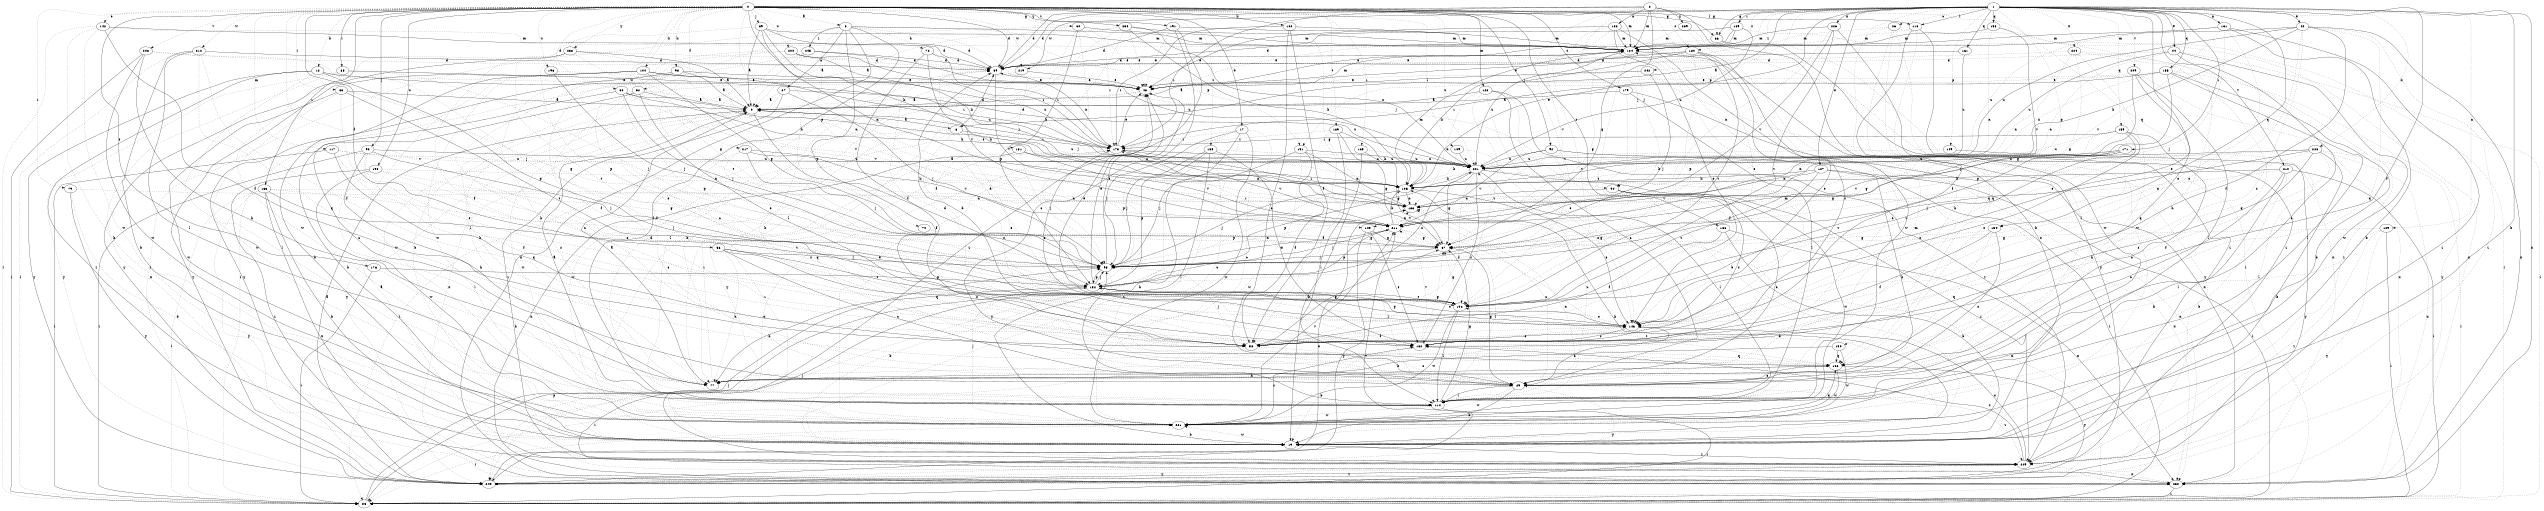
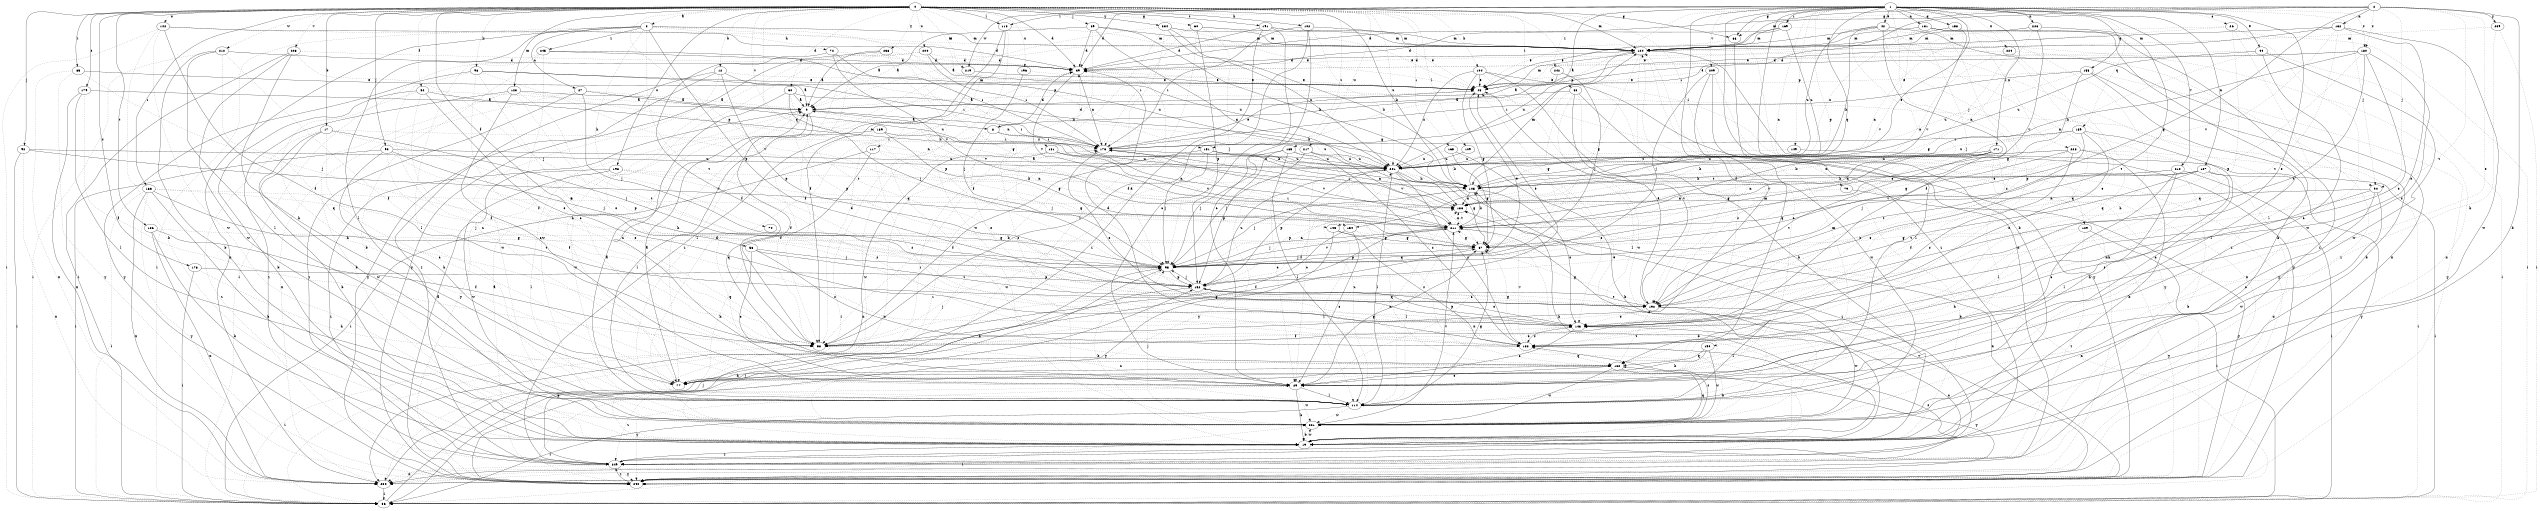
node "161": removed
edge "171" -> "105": added, label "k"
edge "226" -> "221": removed, label "w"
